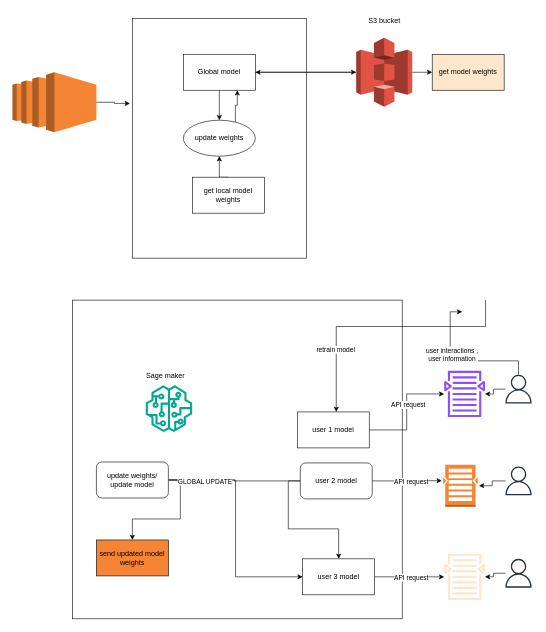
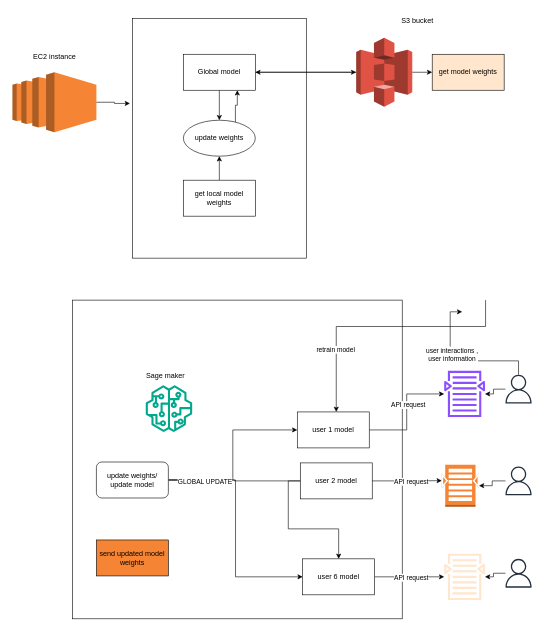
node "S3 bucket": moved (384, 21) -> (417, 21)
node "EC2 instance": added
node "get local model weights": moved (228, 195) -> (219, 198)
node "user 2 model": shape rounded rectangle -> rectangle
edge "update weights/ update model" -> "send updated model weights": now "update weights/ update model" -> "user 1 model"
node "user 3 model": label "user 3 model" -> "user 6 model"
